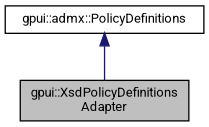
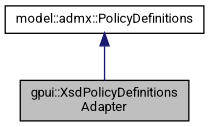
node "gpui::admx::PolicyDefinitions": label "gpui::admx::PolicyDefinitions" -> "model::admx::PolicyDefinitions"
